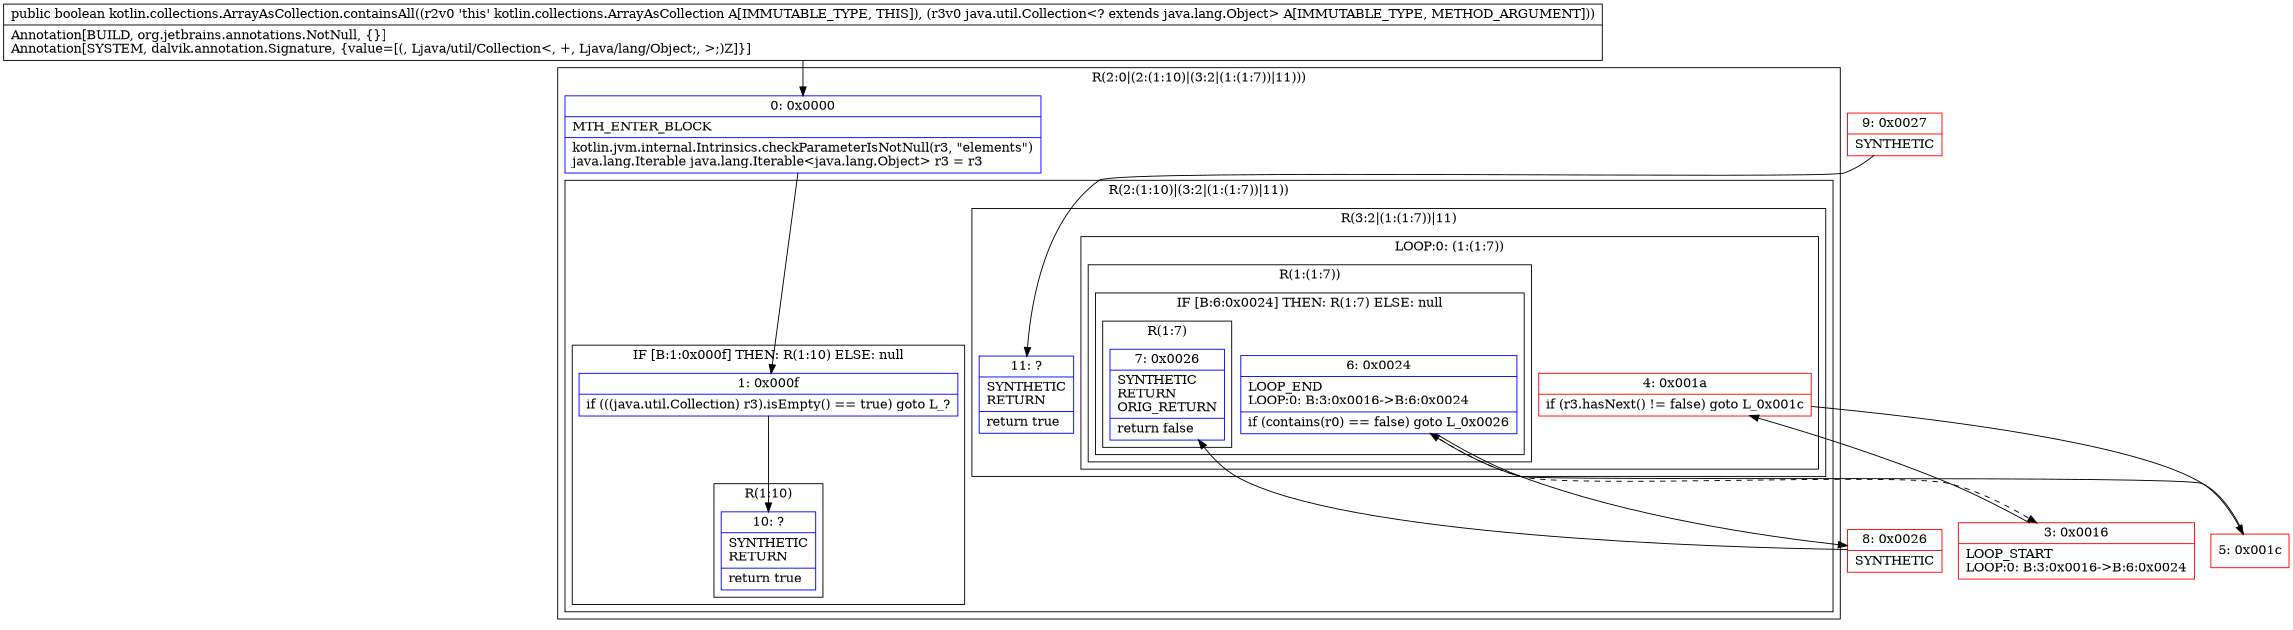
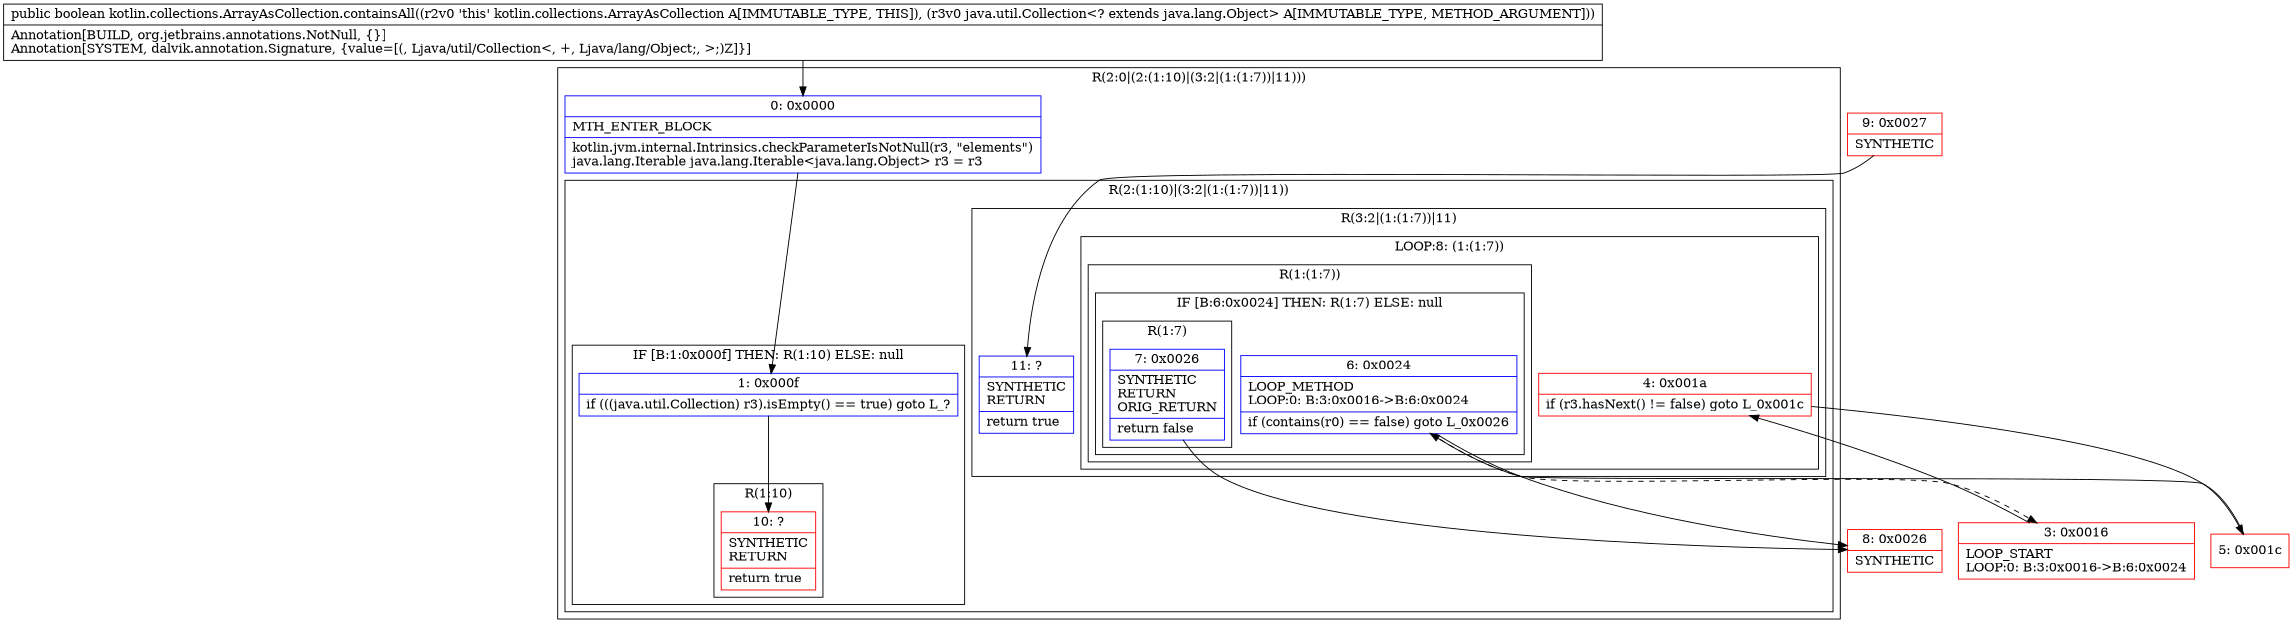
cluster "LOOP:0: (1:(1:7))": label "LOOP:0: (1:(1:7))" -> "LOOP:8: (1:(1:7))"
node "6: 0x0024": text "LOOP_END" -> "LOOP_METHOD"
edge "8: 0x0026" -> "7: 0x0026": reversed
node "10: ?": color blue -> red
